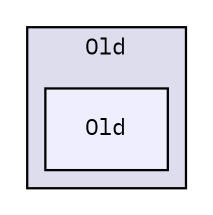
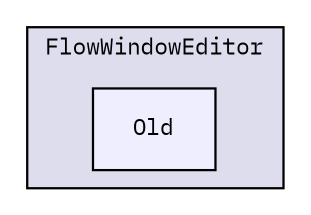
cluster "Old": label "Old" -> "FlowWindowEditor"
